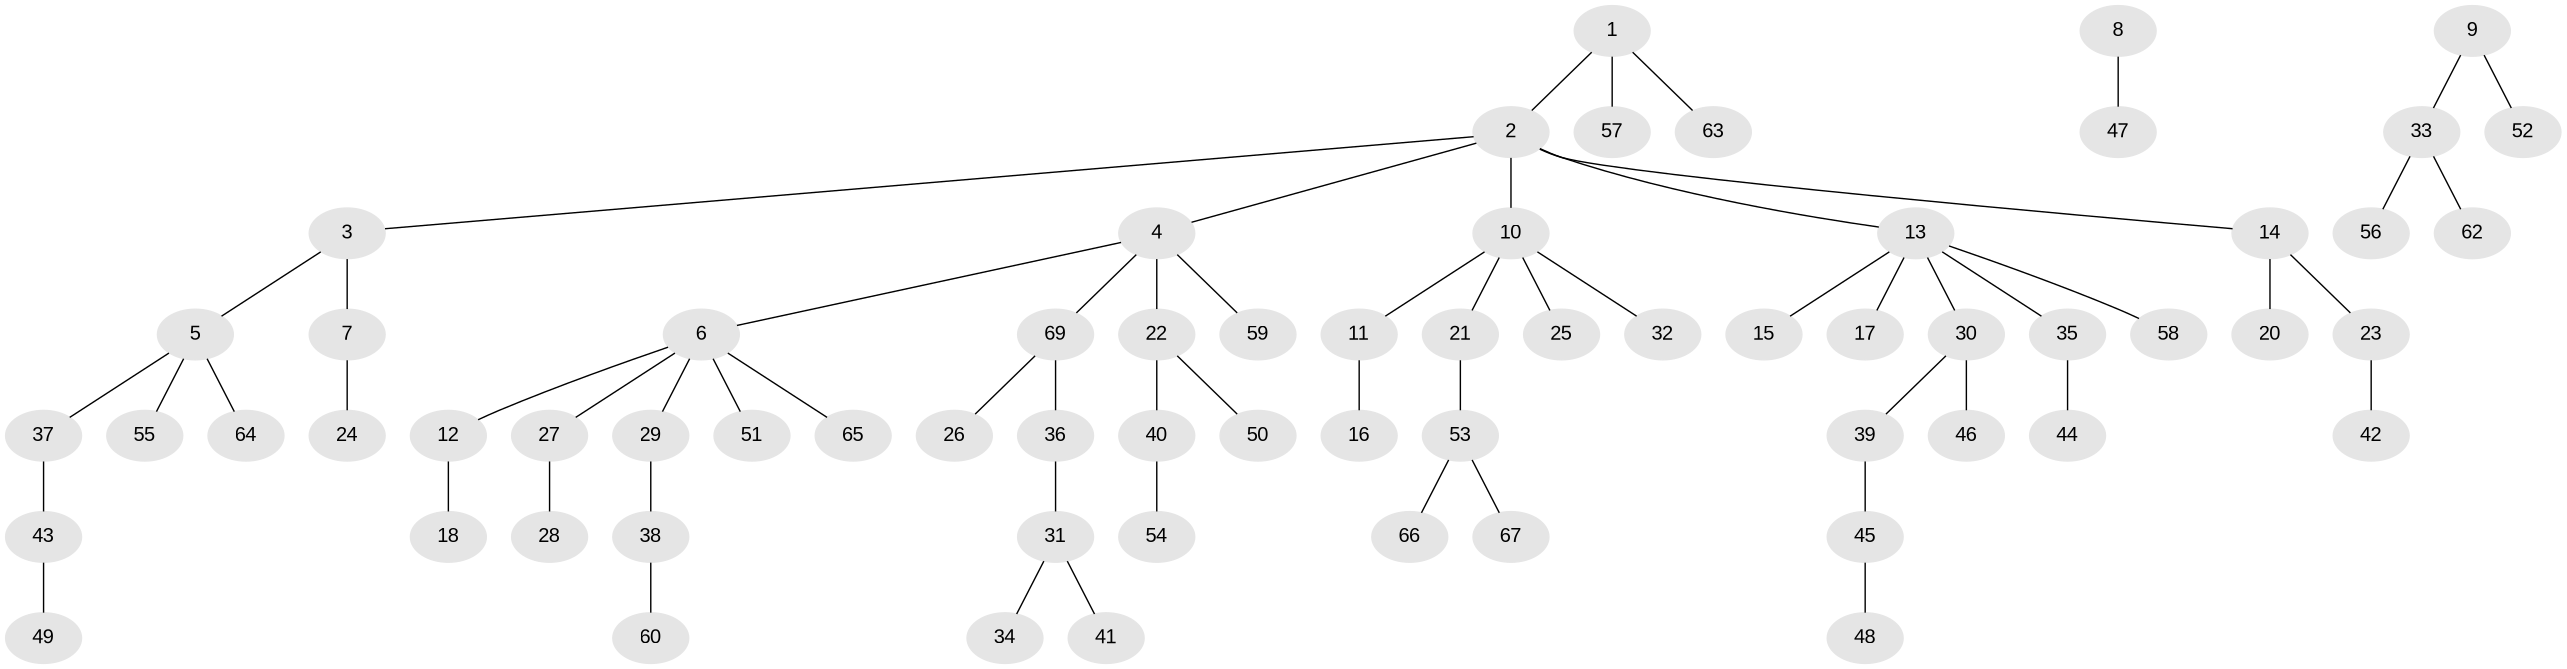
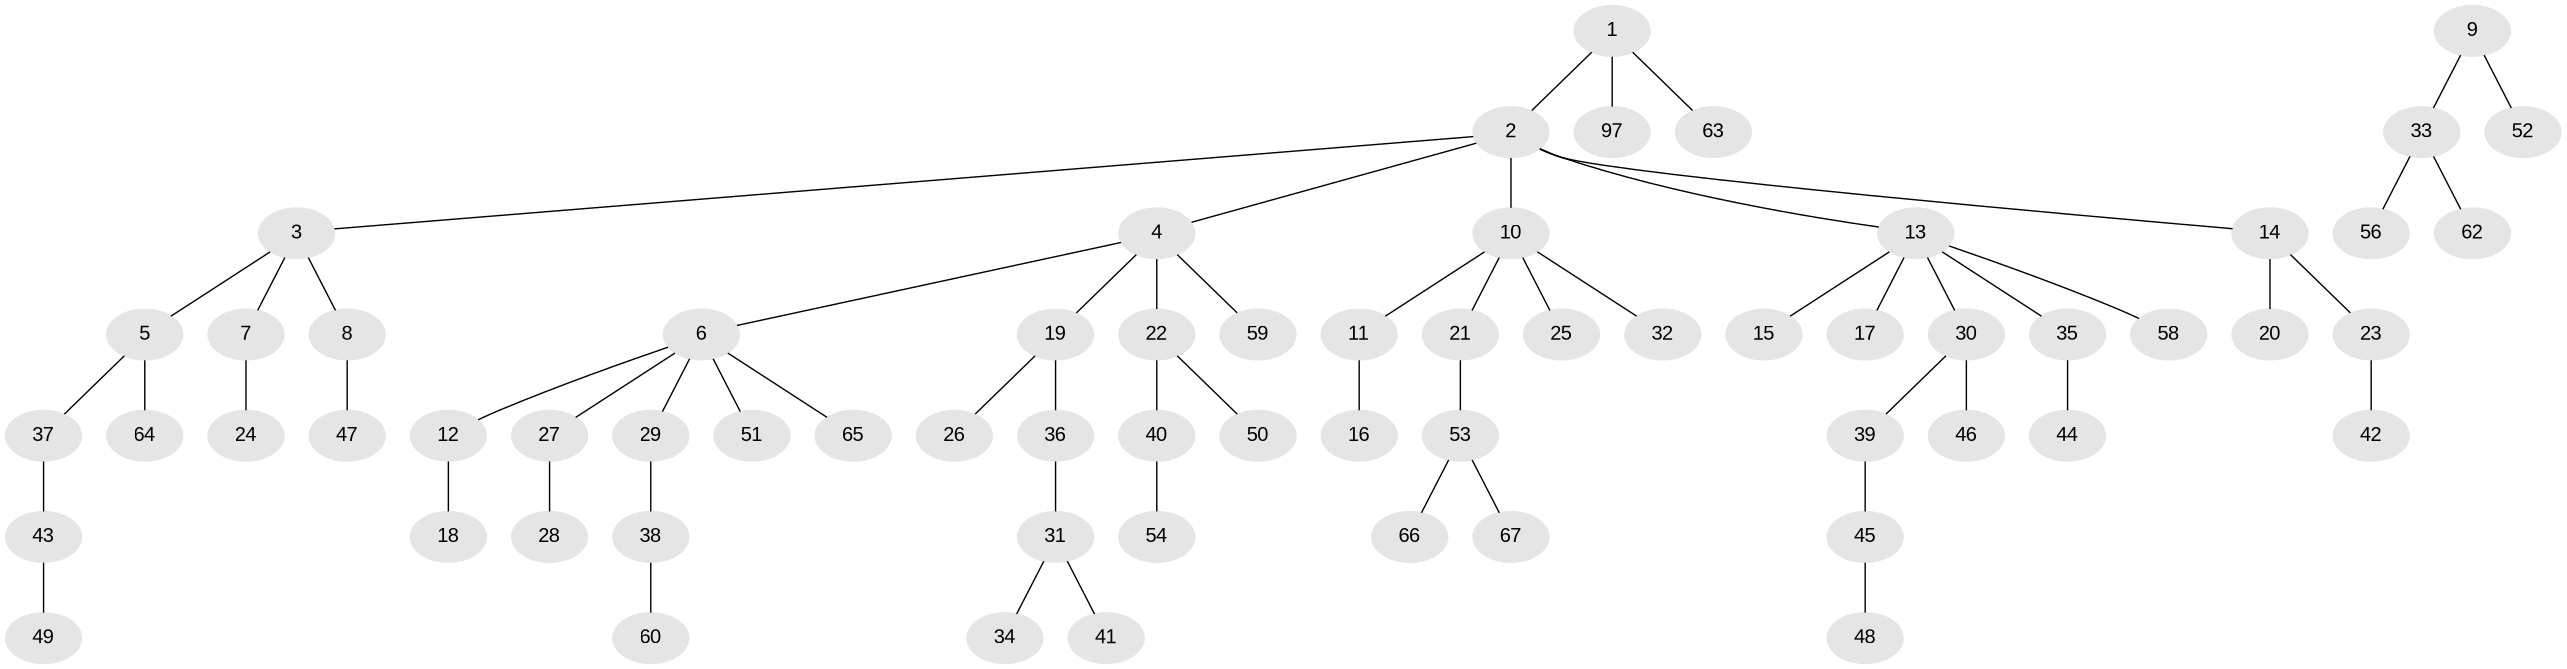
node "57": label "57" -> "97"
edge "3" -- "8": added
node "69": label "69" -> "19"
node "55": removed
